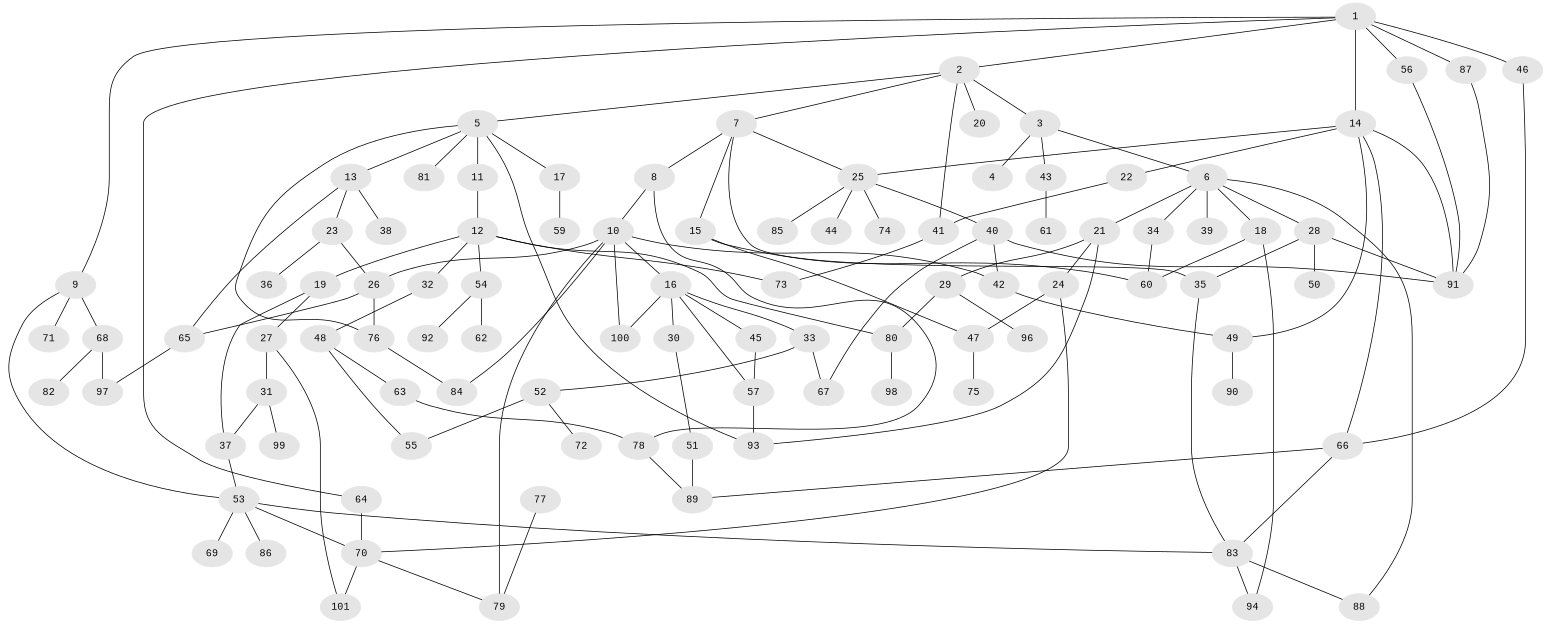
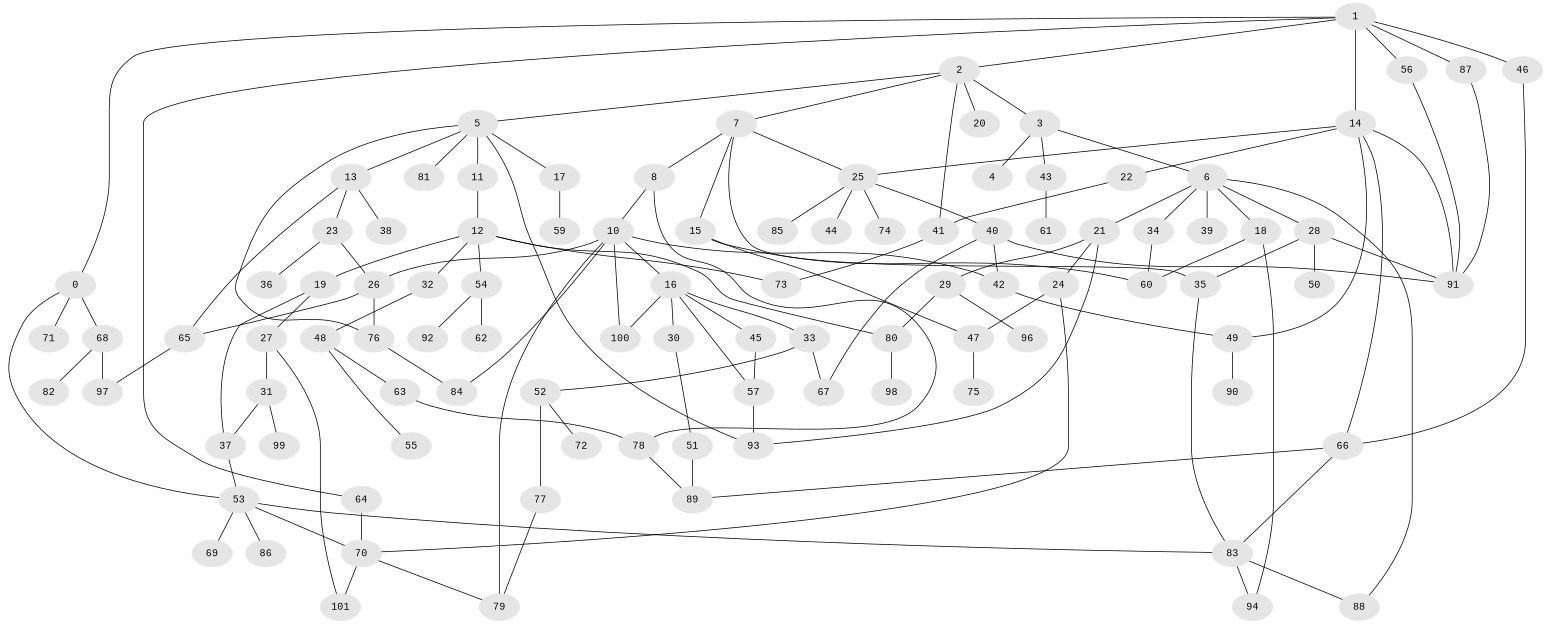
node "9": label "9" -> "0"
edge "52" -- "55": now "52" -- "77"
